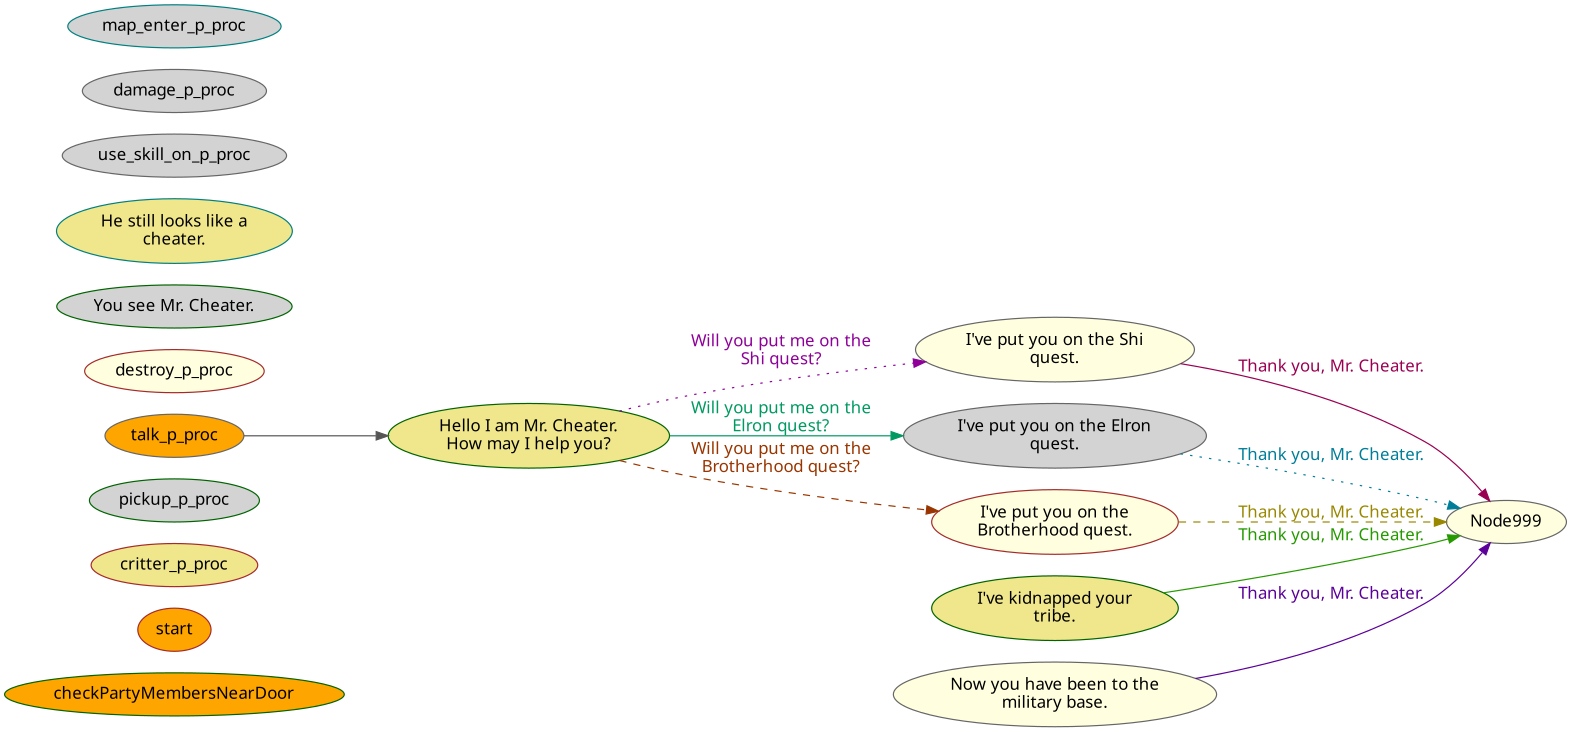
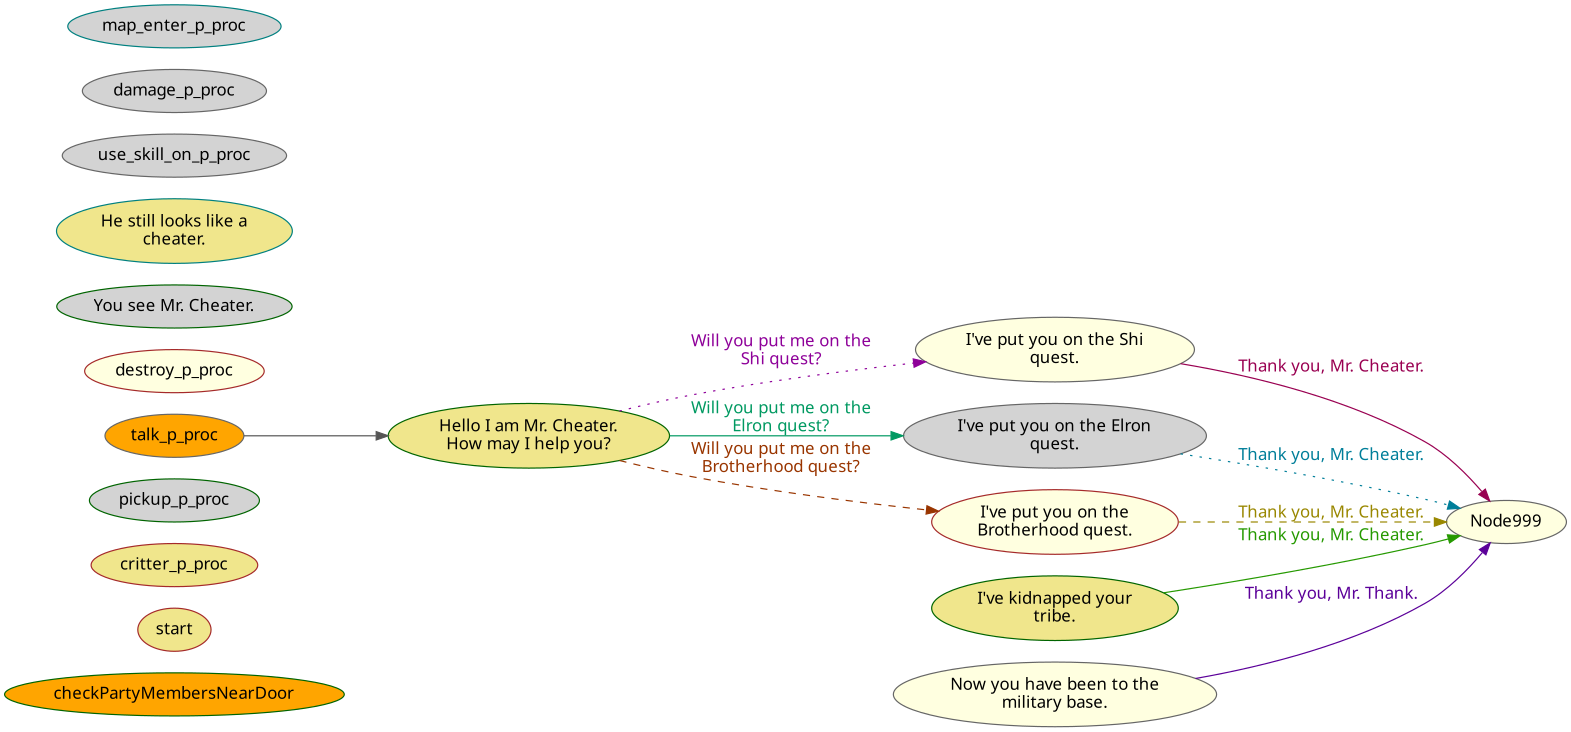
edge "Now you have been to the military base." -> "Node999": label "Thank you, Mr. Cheater." -> "Thank you, Mr. Thank."
node "start": fillcolor orange -> khaki
